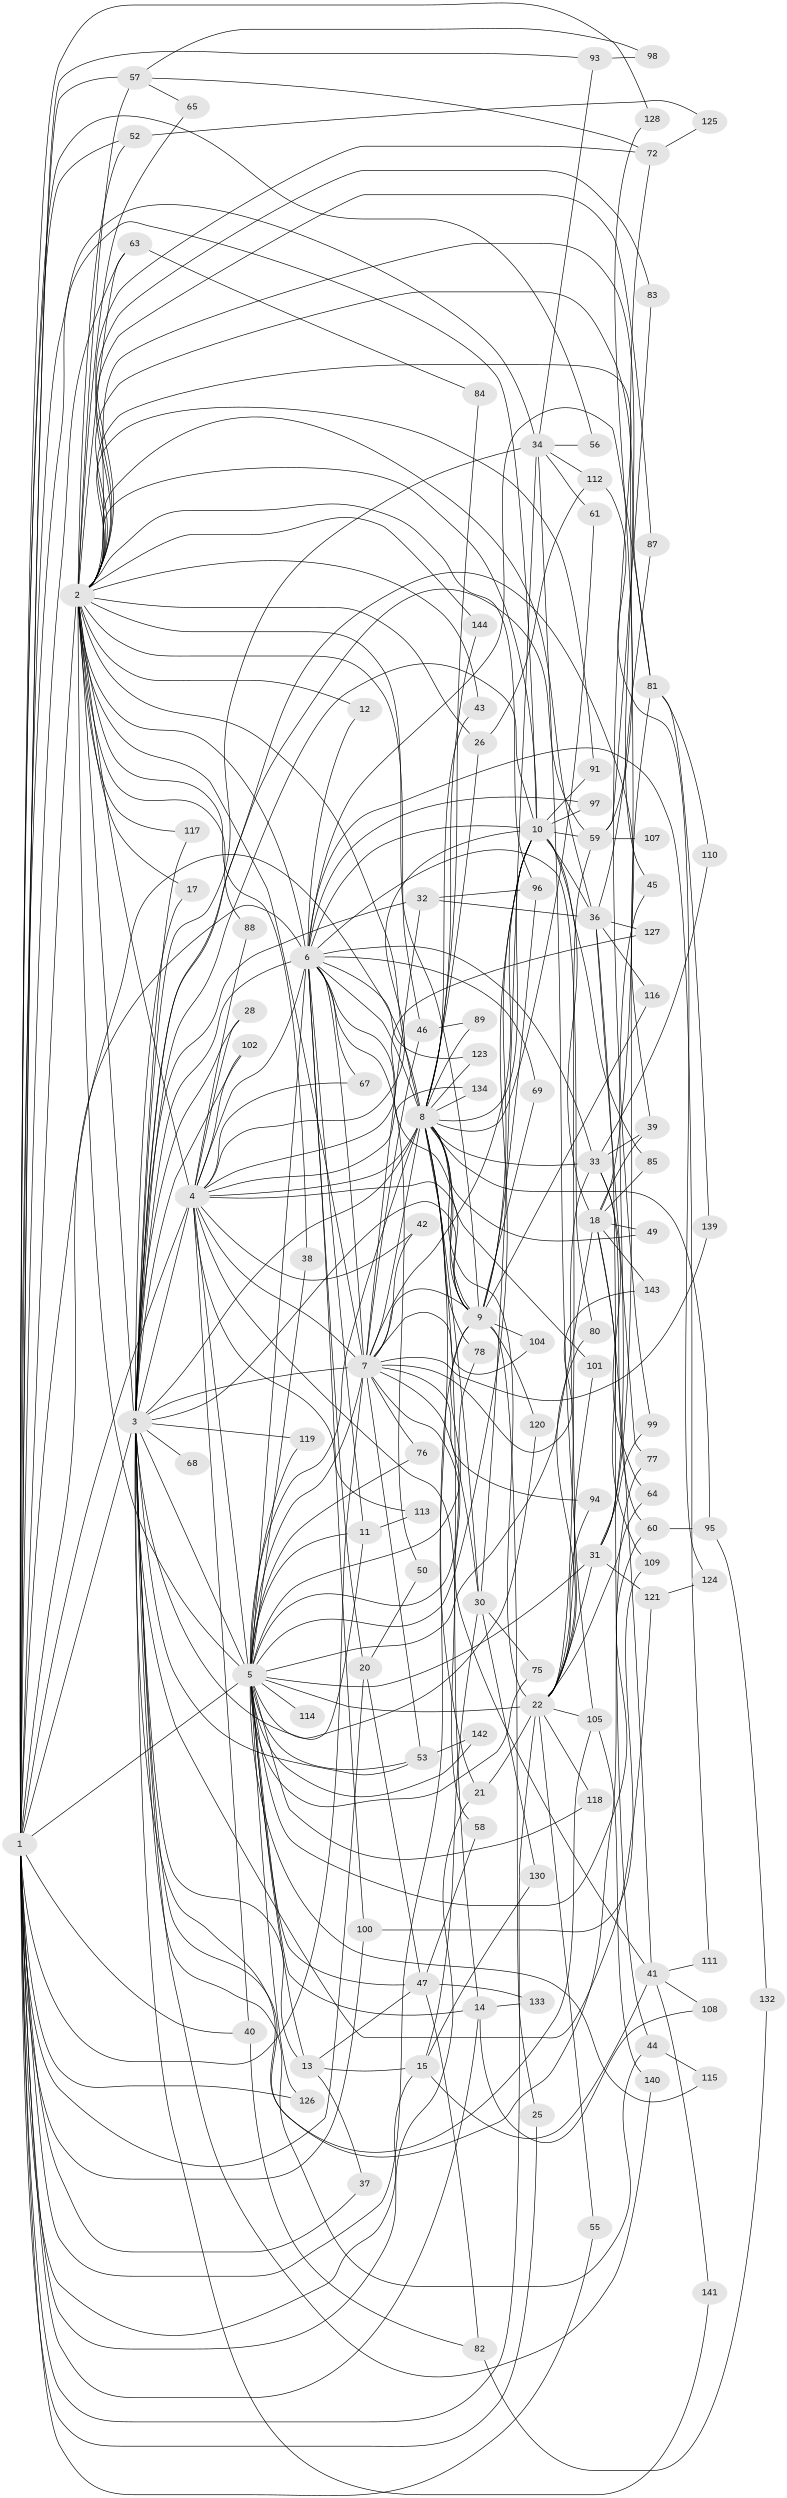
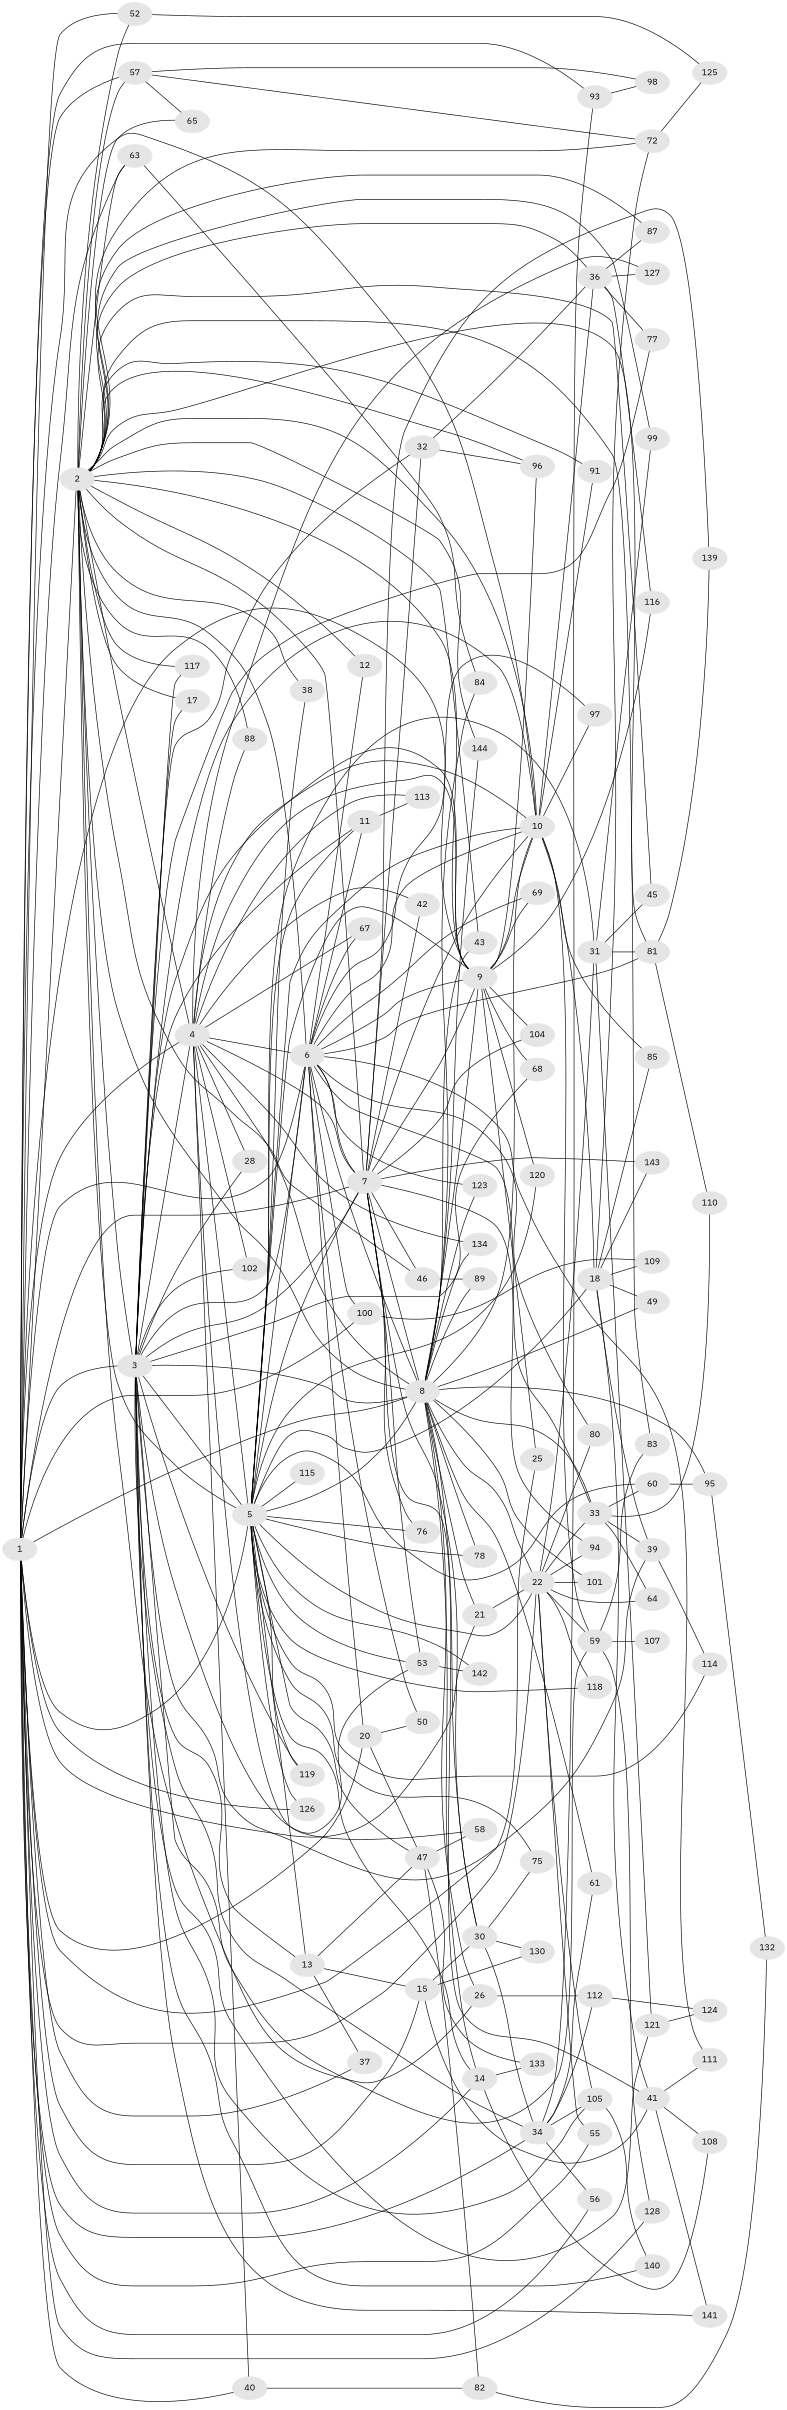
edge "9" -- "68": added
edge "39" -- "114": added
node "44": removed
